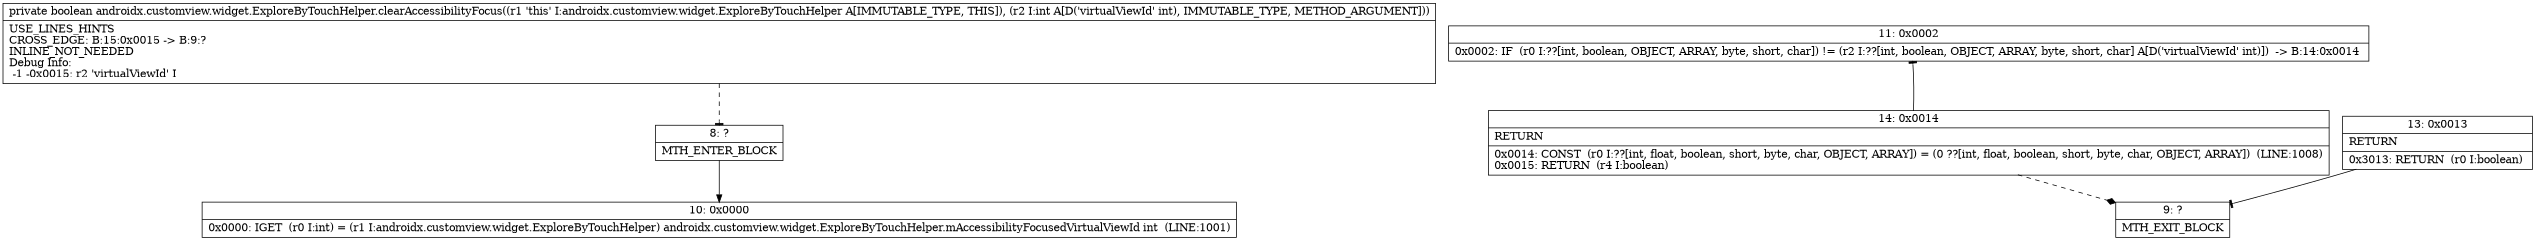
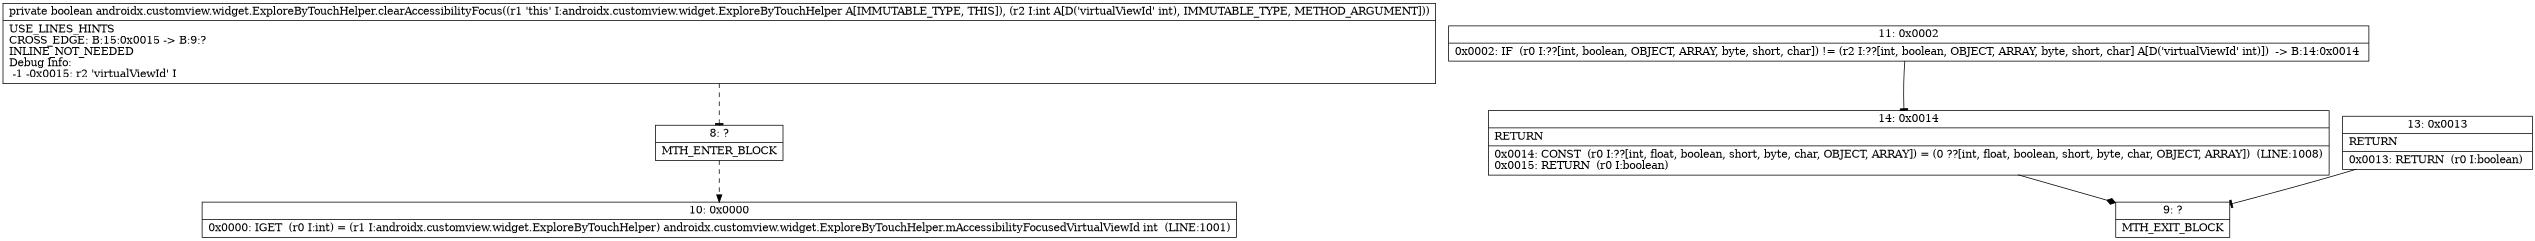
edge "14: 0x0014" -> "11: 0x0002": reversed
node "13: 0x0013": text "0x3013: RETURN  (r0 I:boolean)" -> "0x0013: RETURN  (r0 I:boolean)"
node "14: 0x0014": text "0x0015: RETURN  (r4 I:boolean)" -> "0x0015: RETURN  (r0 I:boolean)"
edge "8: ?" -> "10: 0x0000": style solid -> dashed
edge "14: 0x0014" -> "9: ?": style dashed -> solid
